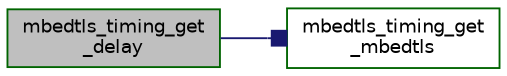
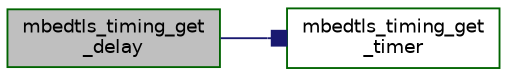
node "mbedtls_timing_get _mbedtls": label "mbedtls_timing_get _mbedtls" -> "mbedtls_timing_get _timer"
